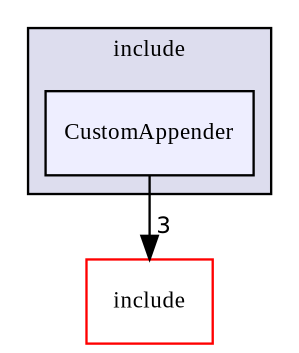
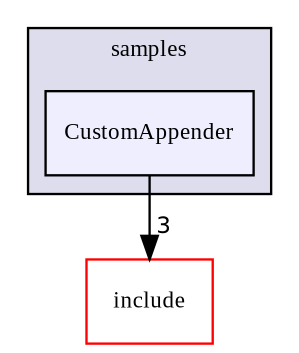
cluster "include": label "include" -> "samples"
